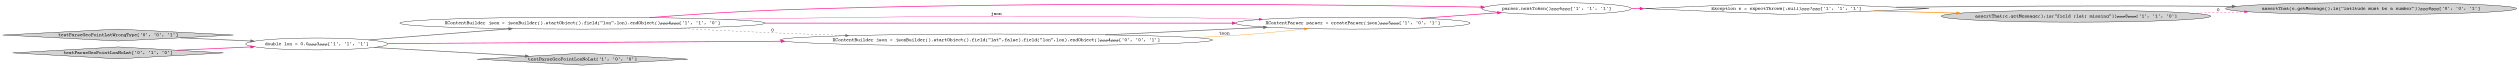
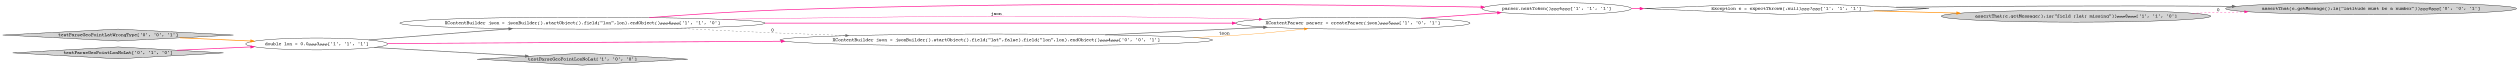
edge "testParseGeoPointLatWrongType['0', '0', '1']" -> "double lon = 0.0@@@3@@@['1', '1', '1']": color gray40 -> darkorange
